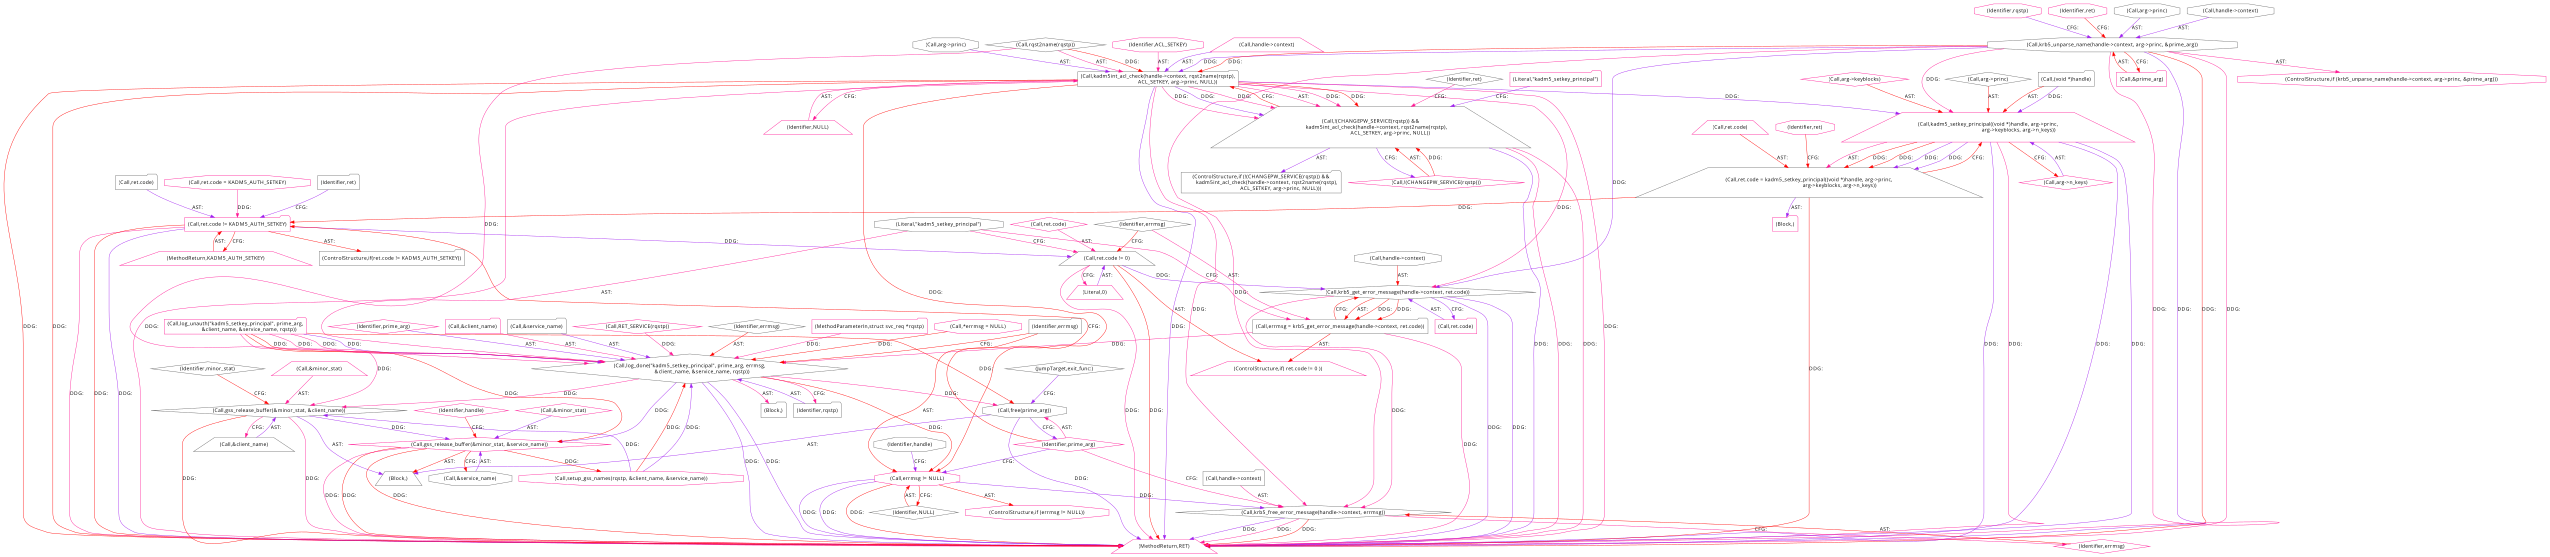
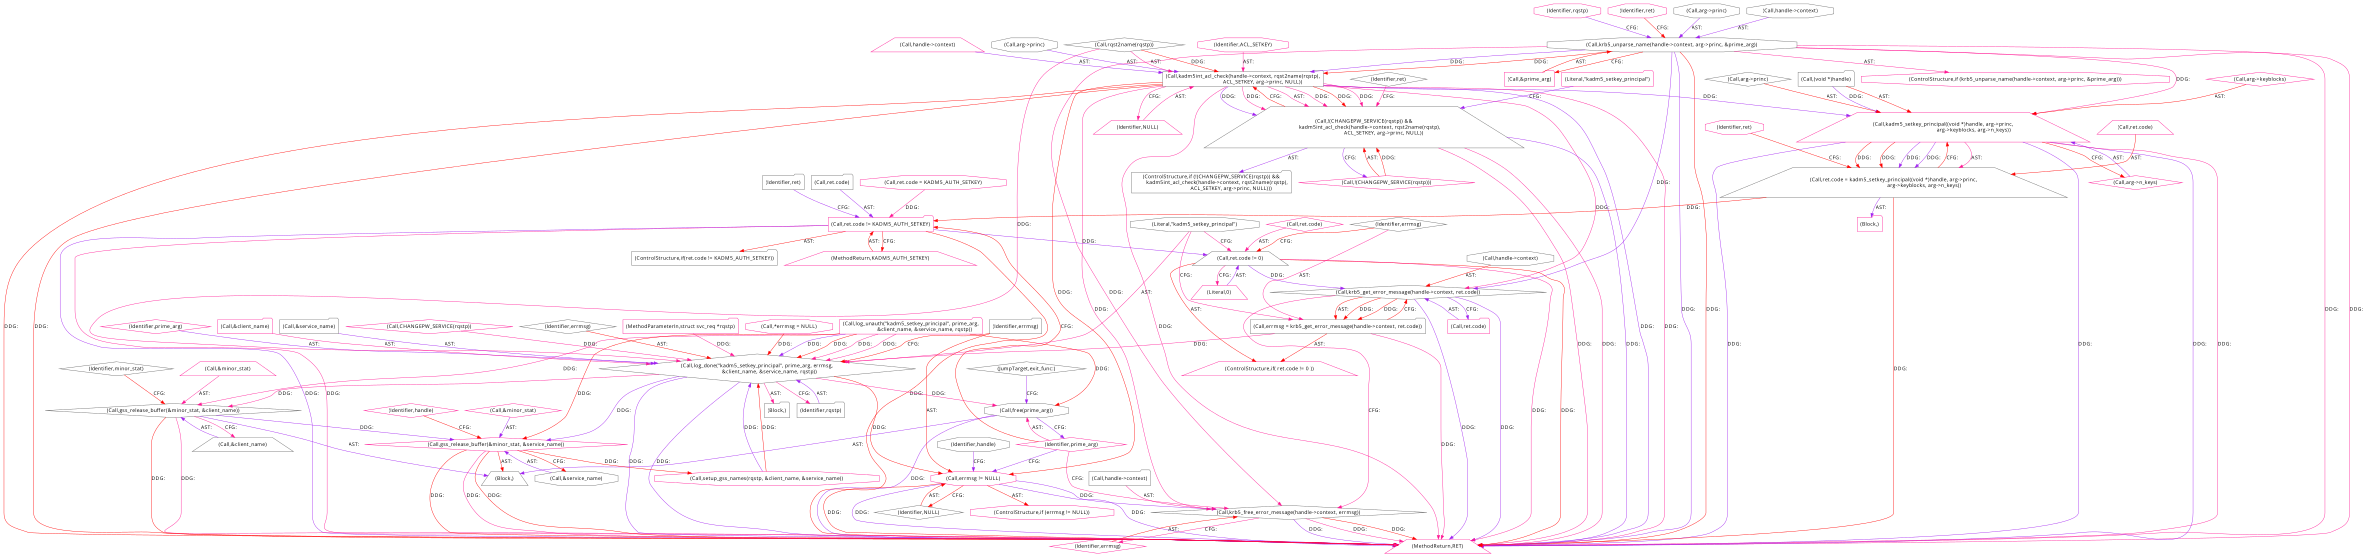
node "(Call,RET_SERVICE(rqstp))": label "(Call,RET_SERVICE(rqstp))" -> "(Call,CHANGEPW_SERVICE(rqstp))"
edge "(Call,krb5_get_error_message(handle->context, ret.code))" -> "(Call,krb5_free_error_message(handle->context, errmsg))": label "DDG: " -> "CFG: "
edge "(Call,setup_gss_names(rqstp, &client_name, &service_name))" -> "(Call,gss_release_buffer(&minor_stat, &client_name))": removed, label "DDG:"
